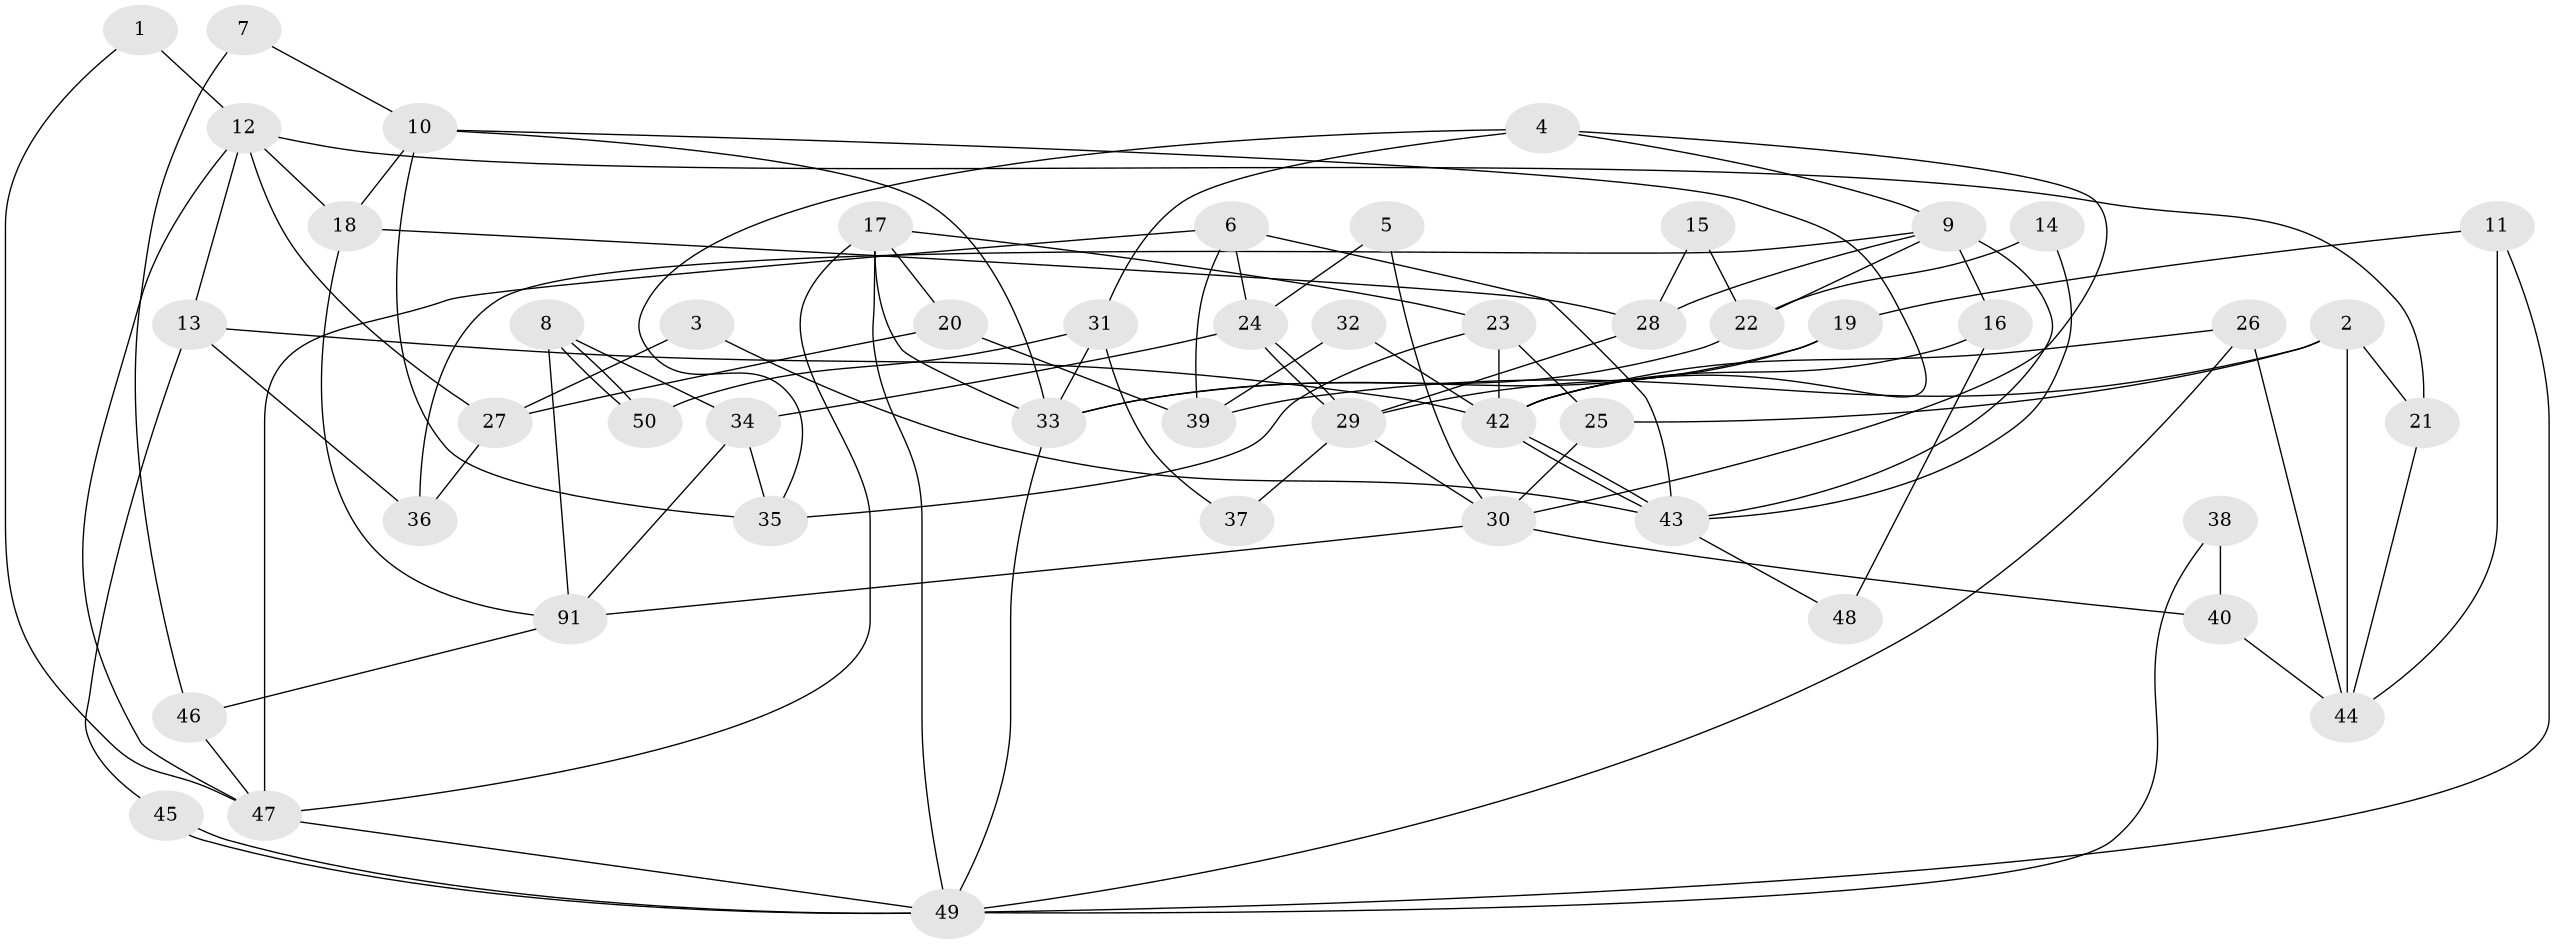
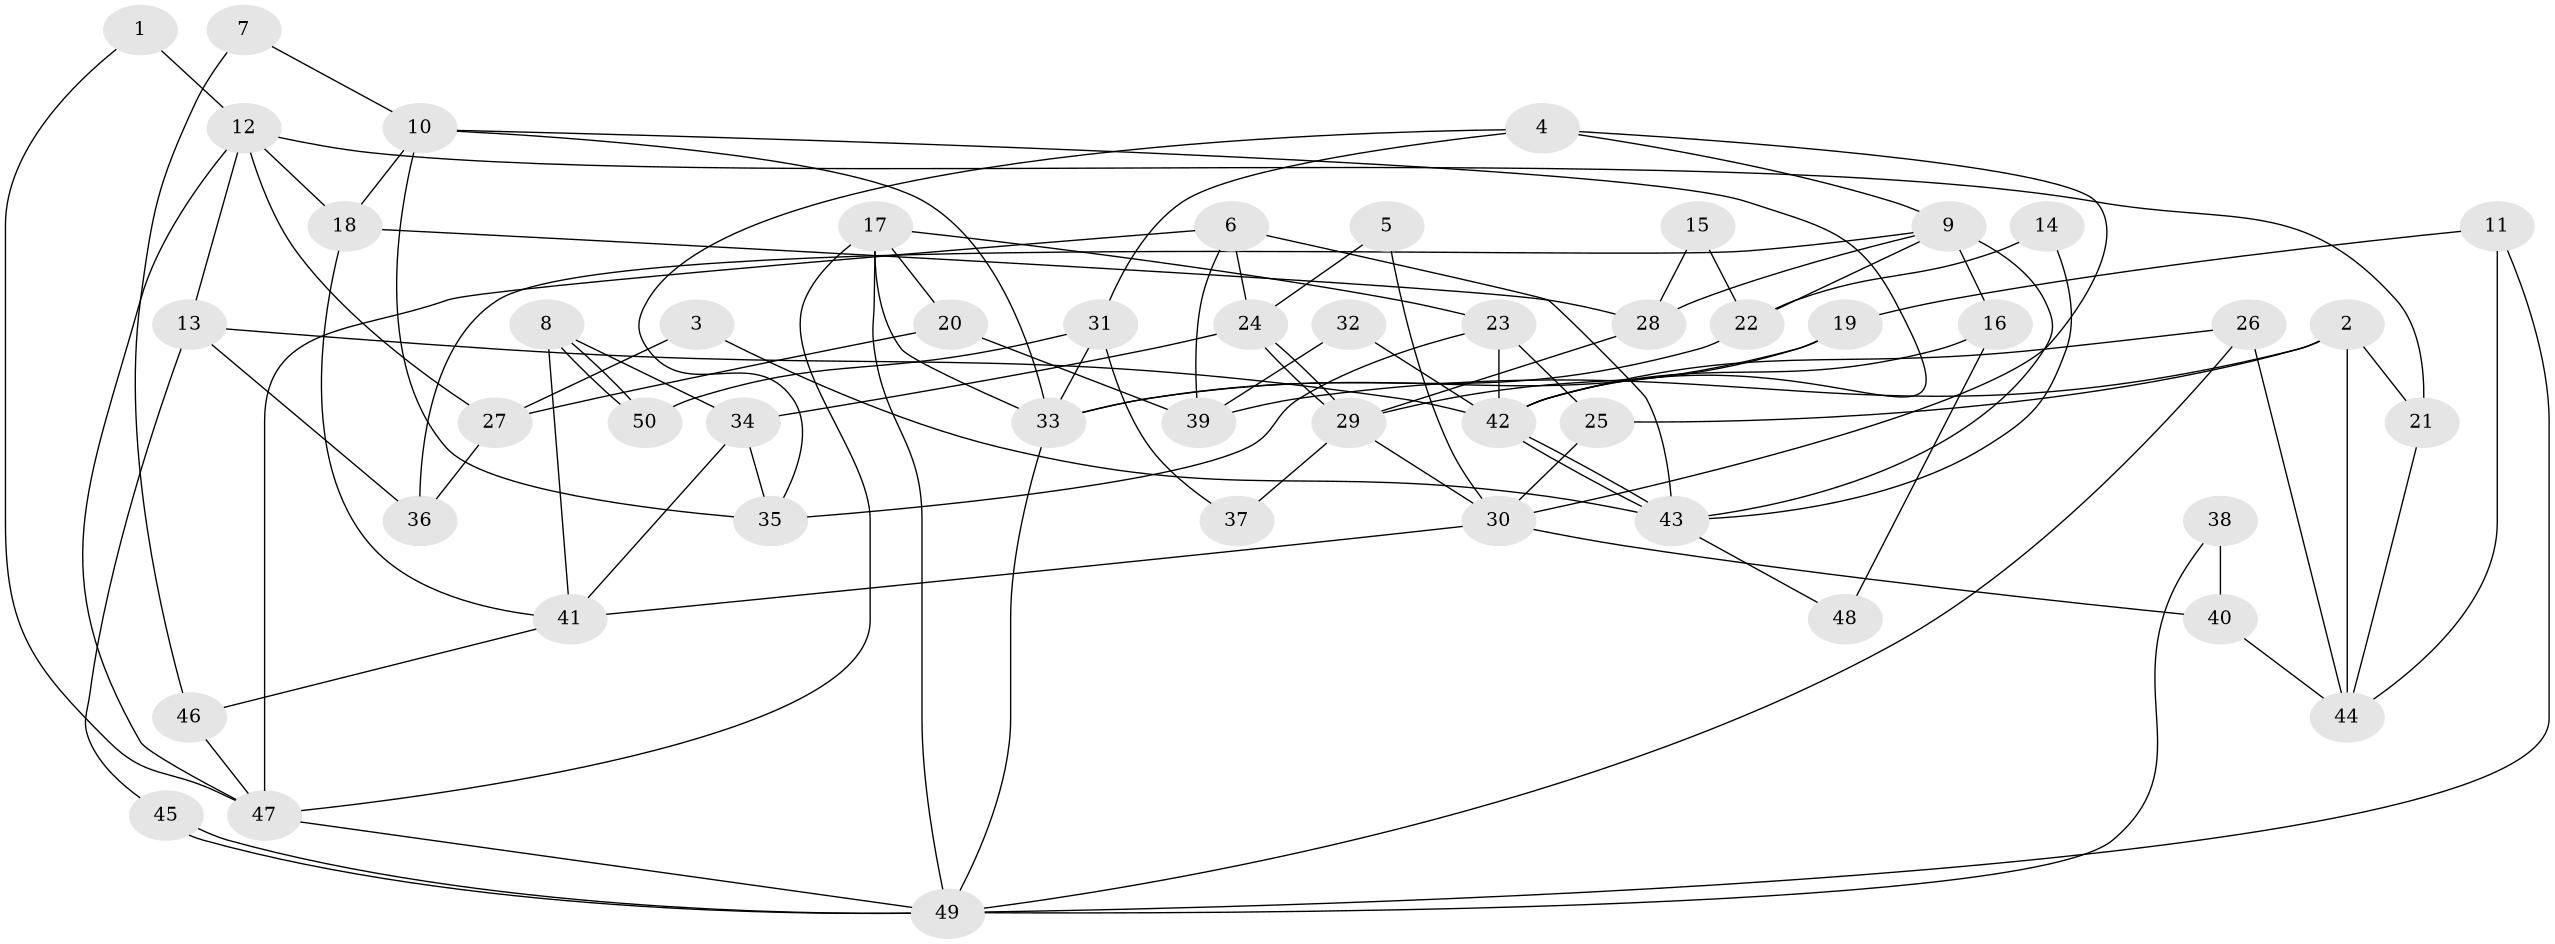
node "91": label "91" -> "41"
